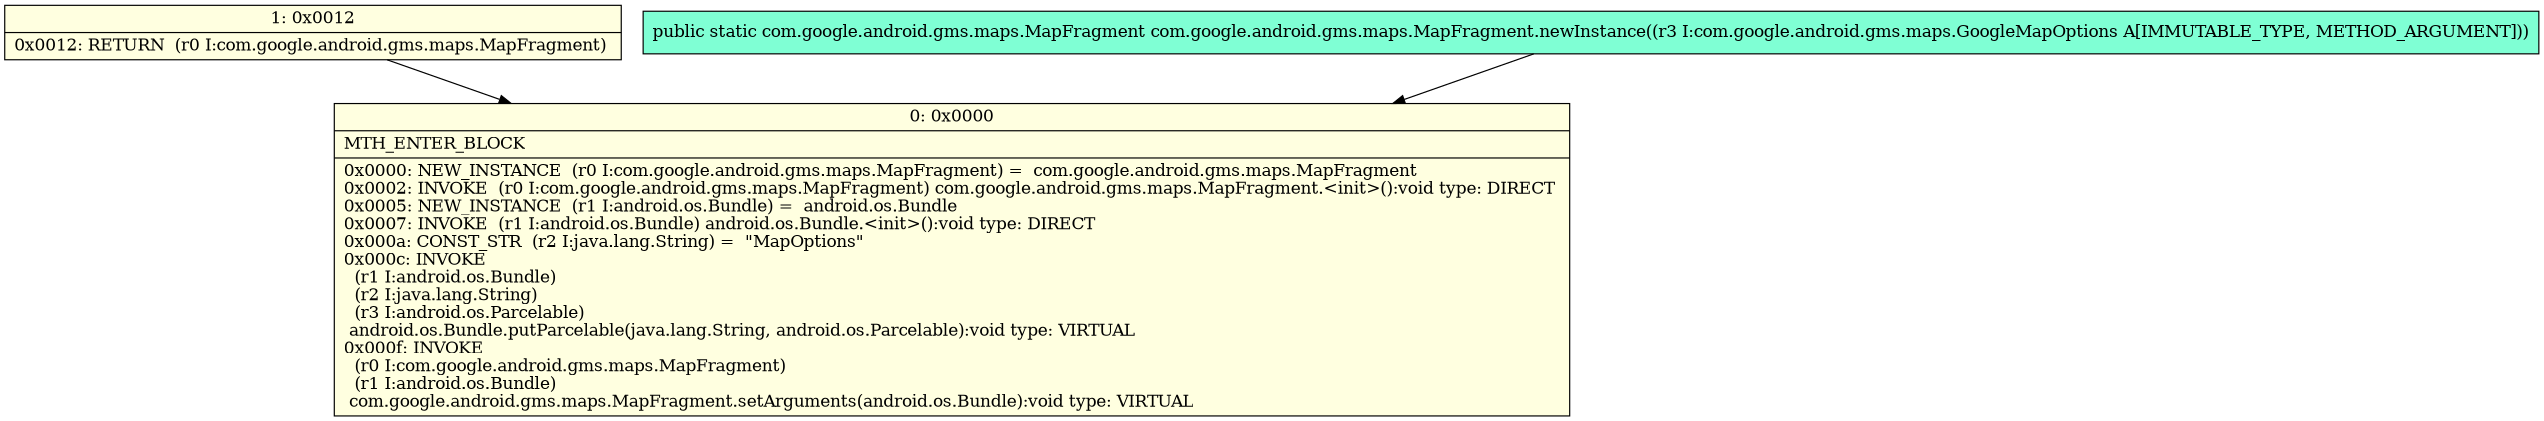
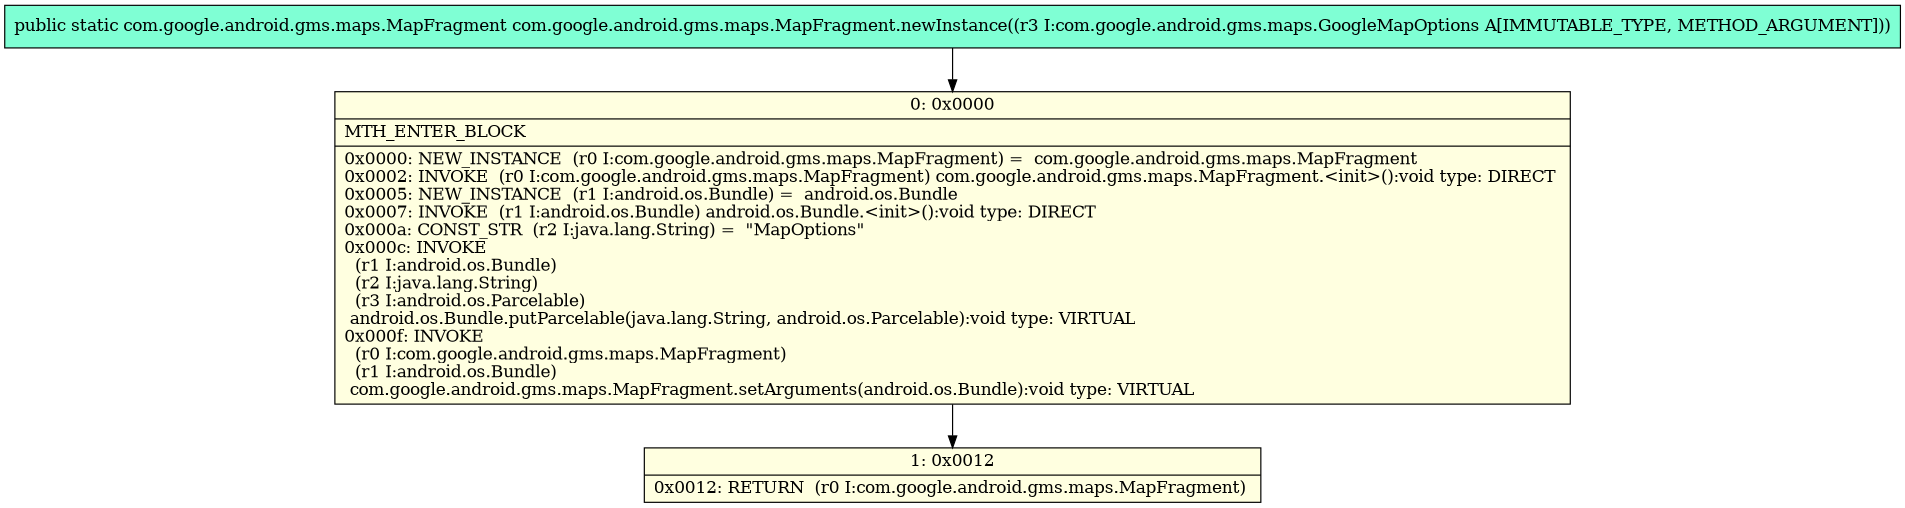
edge "1: 0x0012" -> "0: 0x0000": reversed
